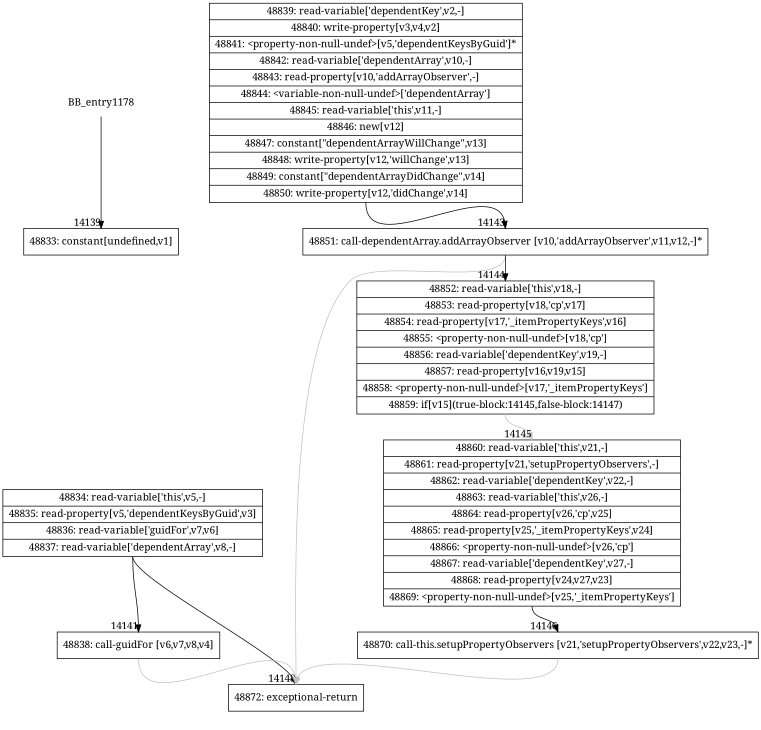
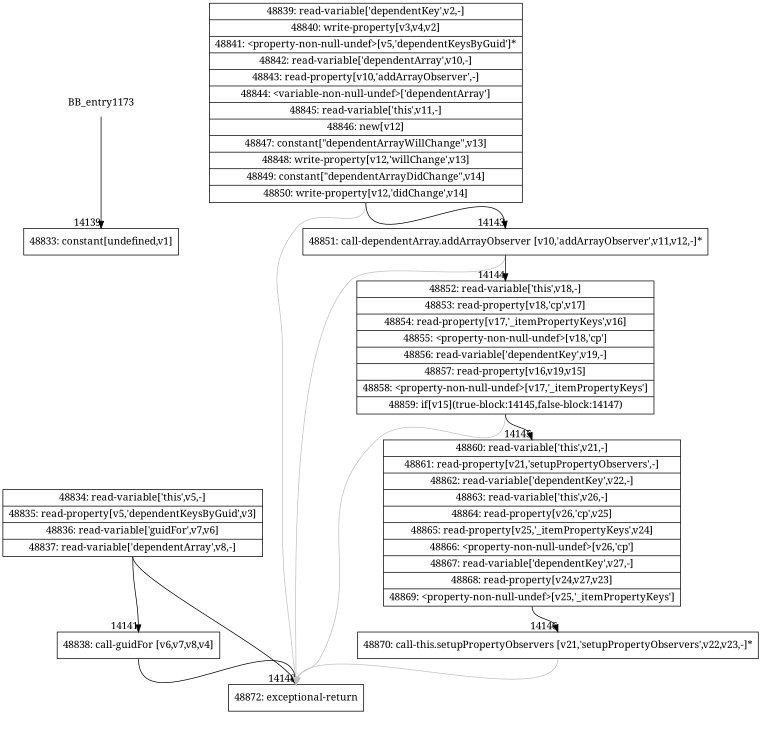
node "BB_entry1178": label "BB_entry1178" -> "BB_entry1173"
edge "48839: read-variable['dependentKey',v2,-]" -> "48872: exceptional-return": added
edge "48852: read-variable['this',v18,-]" -> "48860: read-variable['this',v21,-]": color gray -> black
edge "48852: read-variable['this',v18,-]" -> "48872: exceptional-return": added
edge "48838: call-guidFor [v6,v7,v8,v4]" -> "48872: exceptional-return": color gray -> black
